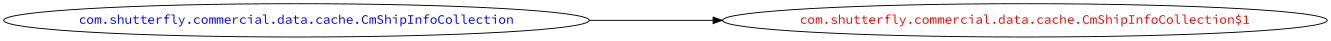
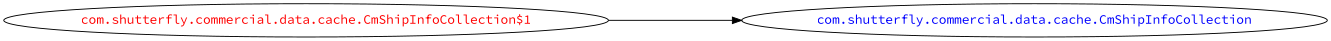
edge "com.shutterfly.commercial.data.cache.CmShipInfoCollection" -> "com.shutterfly.commercial.data.cache.CmShipInfoCollection$1": reversed
